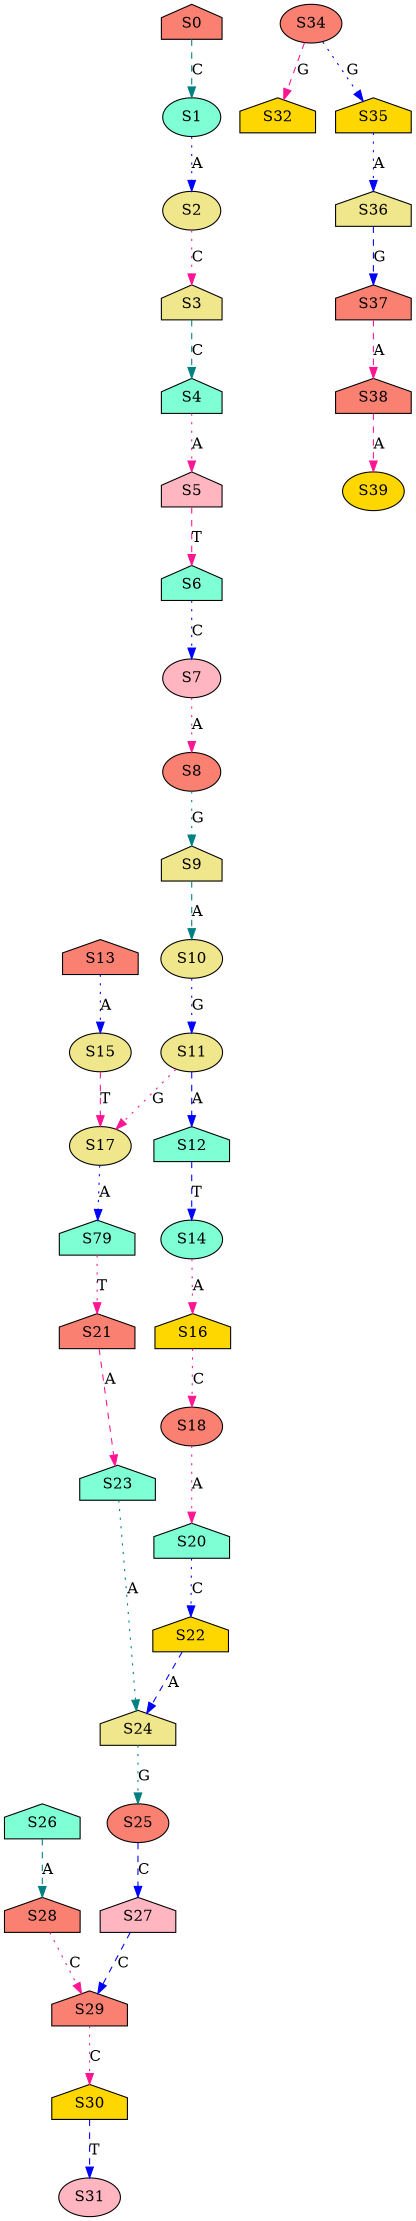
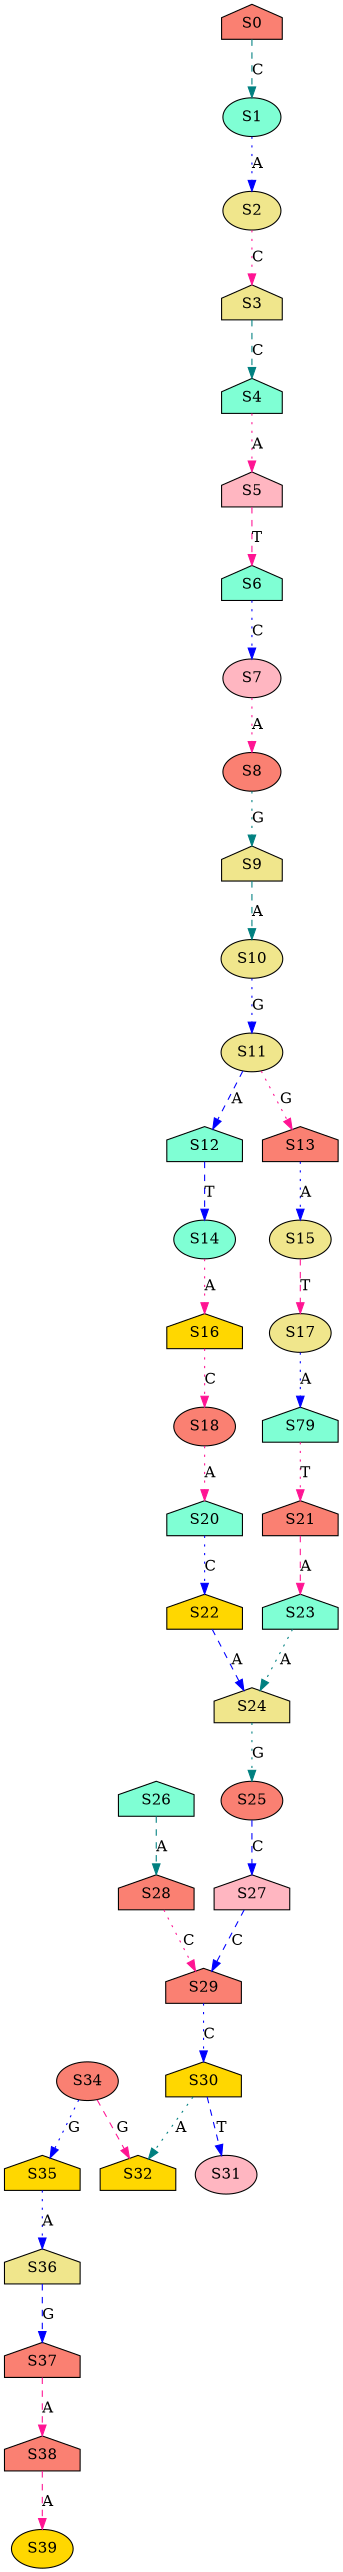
edge "S11" -> "S17": now "S11" -> "S13"
edge "S29" -> "S30": color deeppink -> blue
edge "S30" -> "S32": added, label "A"
